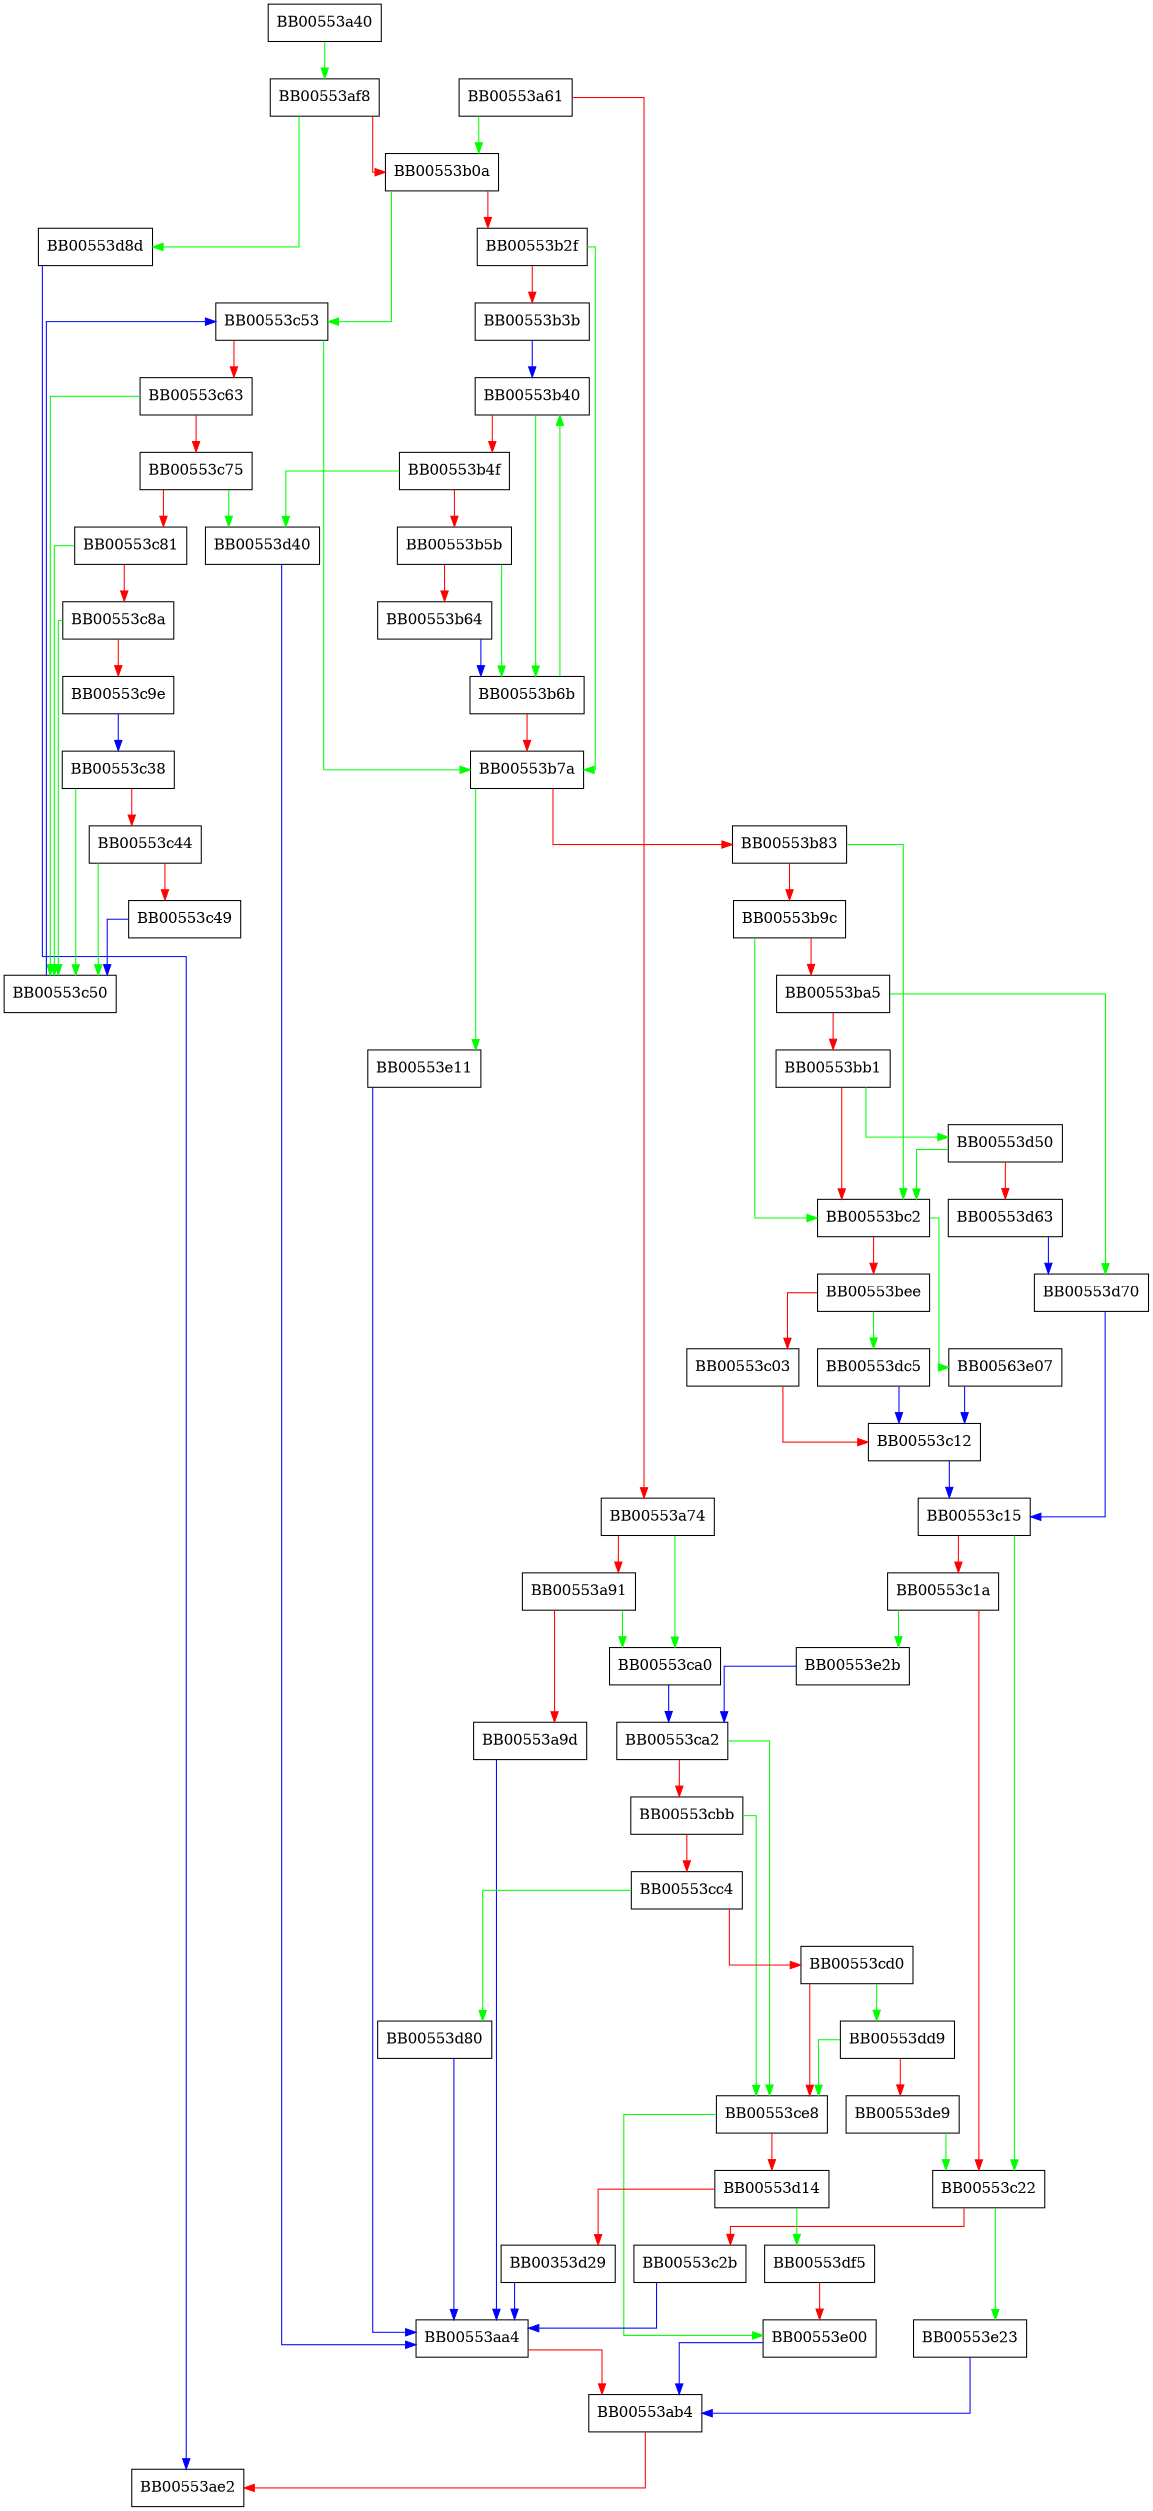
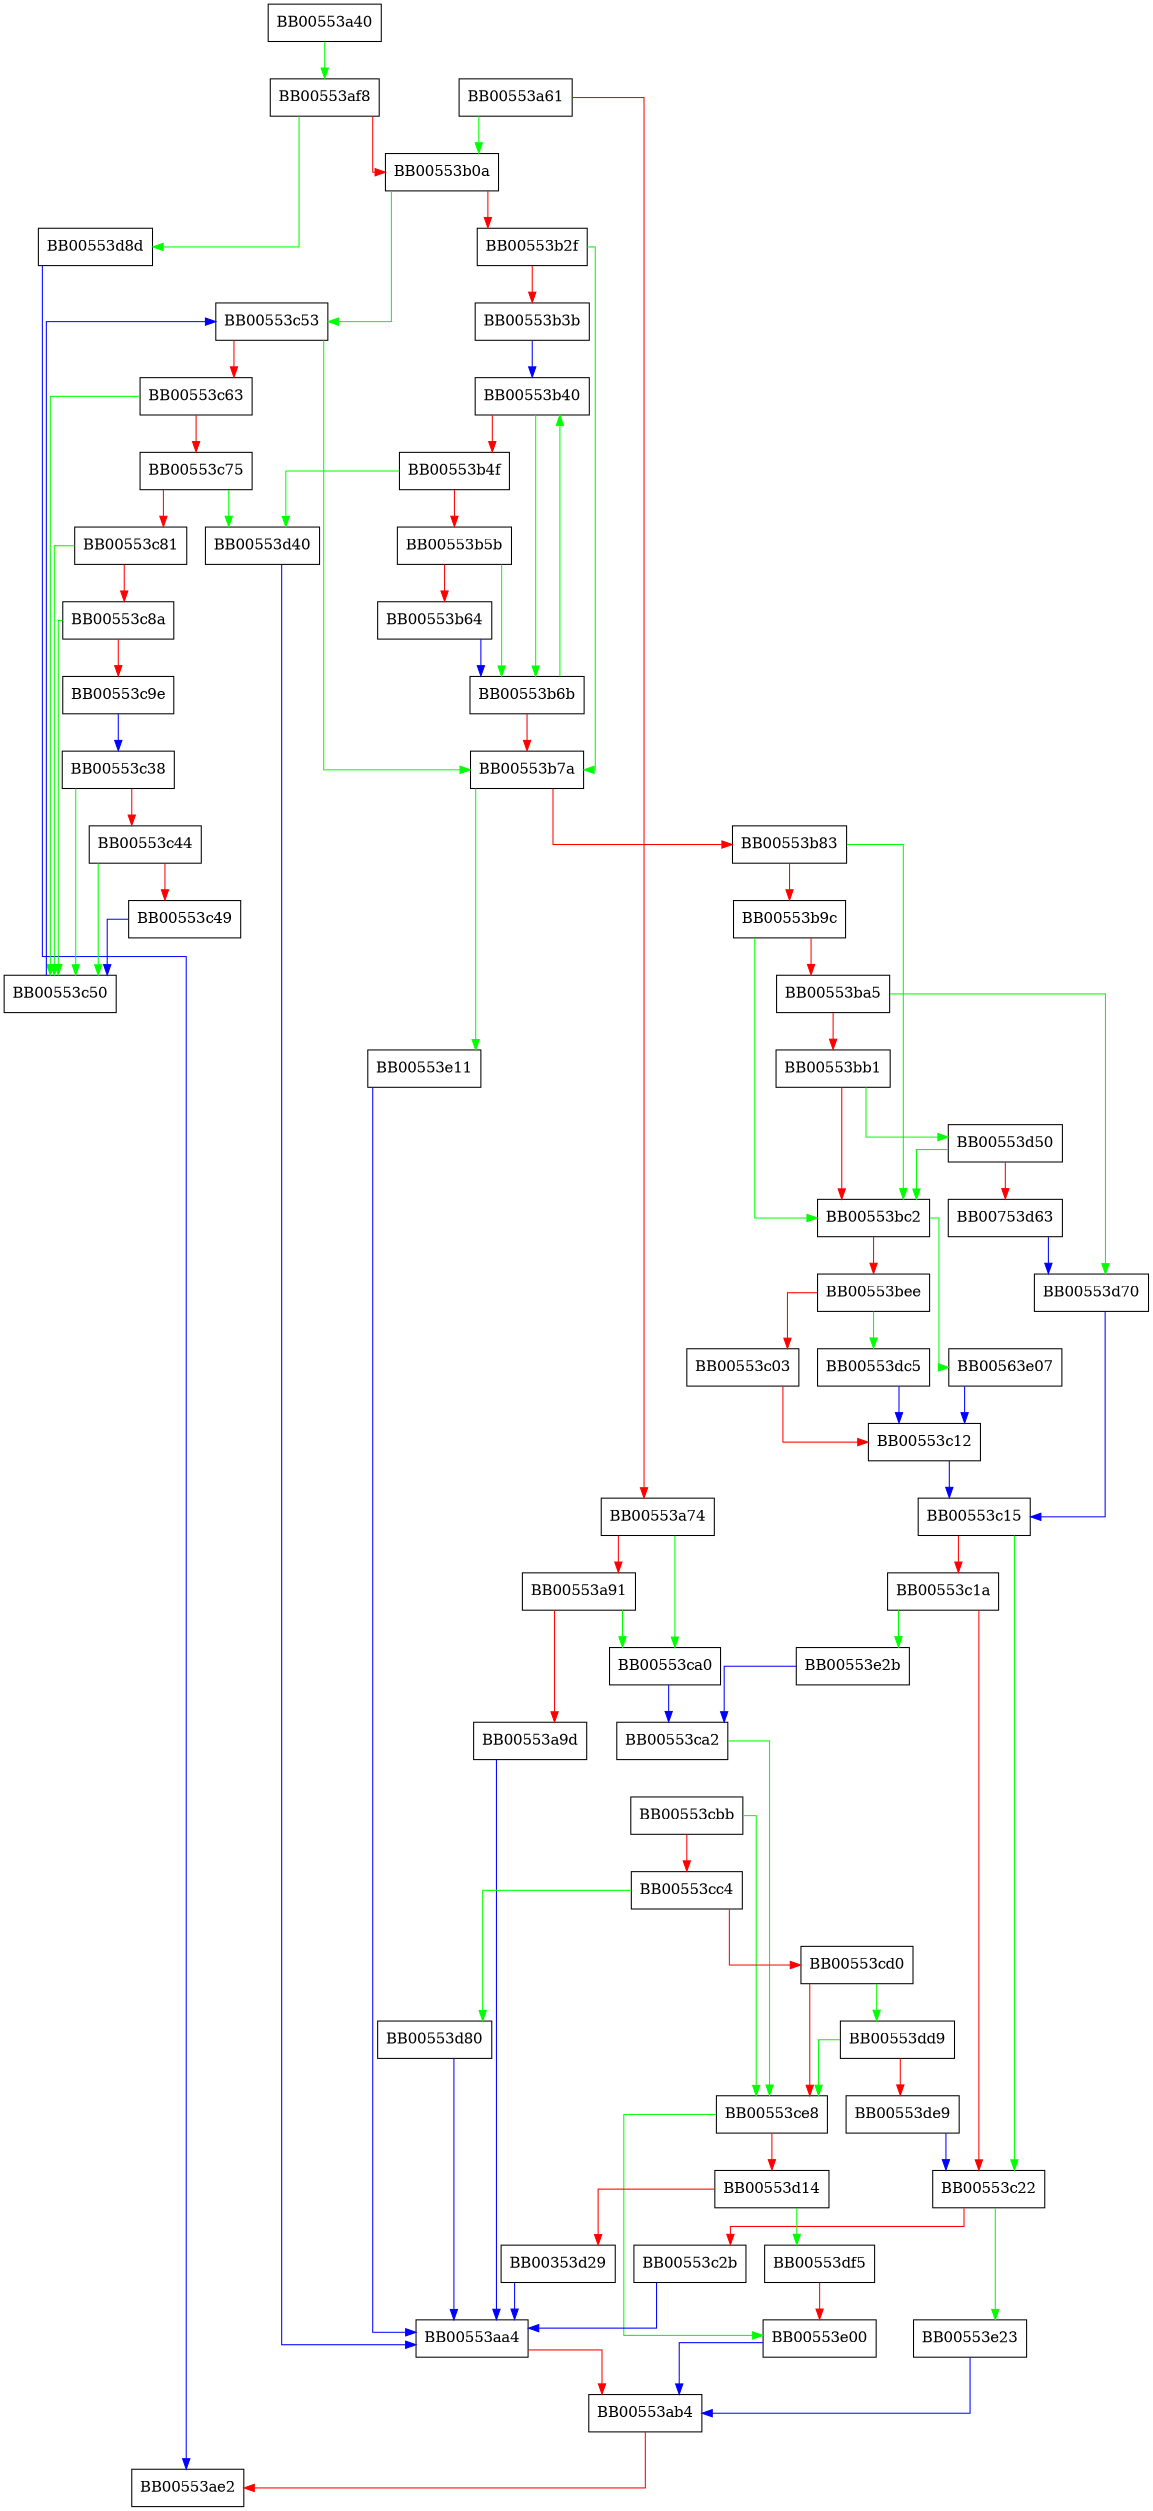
node "BB00553d63": label "BB00553d63" -> "BB00753d63"
edge "BB00553ca2" -> "BB00553cbb": removed
edge "BB00553de9" -> "BB00553c22": color green -> blue
